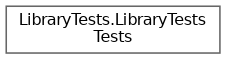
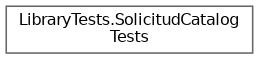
node "LibraryTests.LibraryTests Tests": label "LibraryTests.LibraryTests Tests" -> "LibraryTests.SolicitudCatalog Tests"
